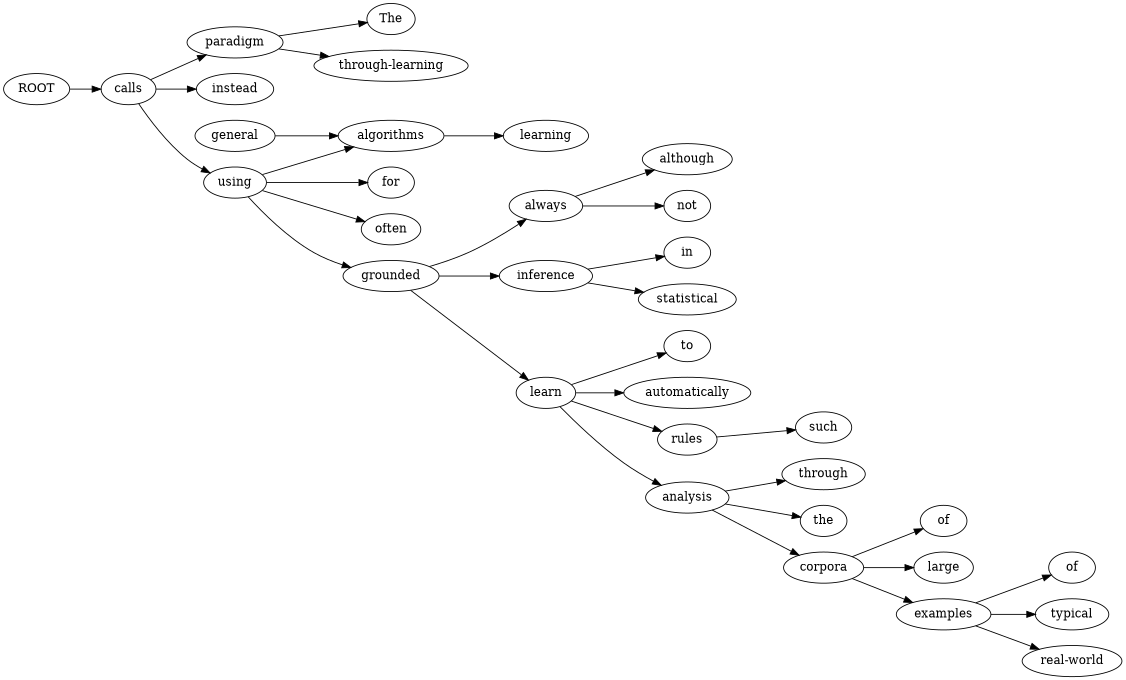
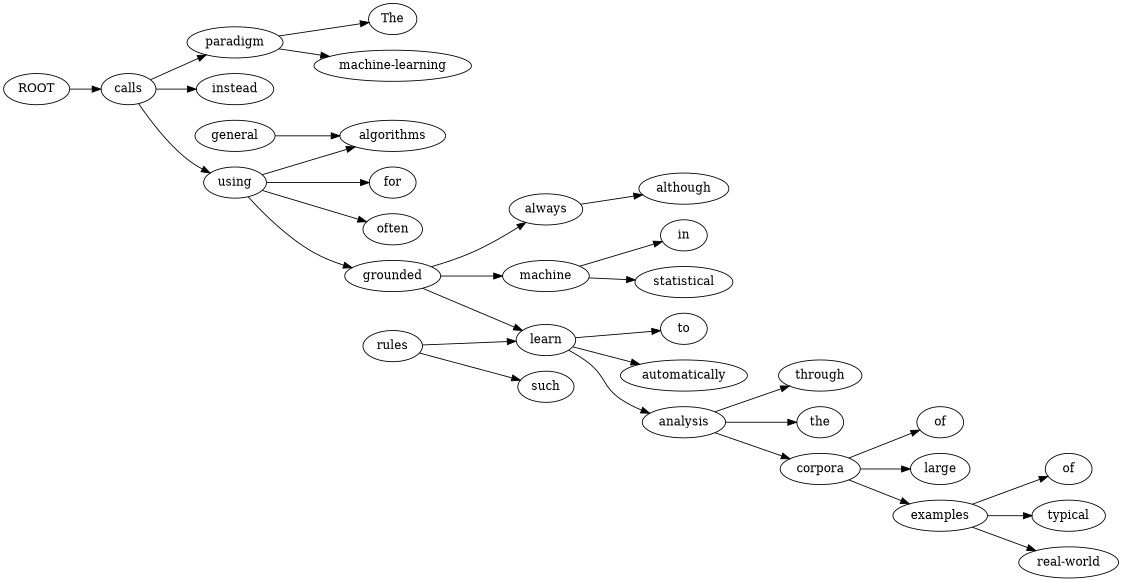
node "through-learning": label "through-learning" -> "machine-learning"
node "learning": removed
node "not": removed
node "inference": label "inference" -> "machine"
edge "learn" -> "rules": reversed
